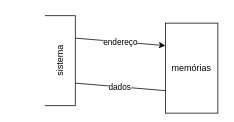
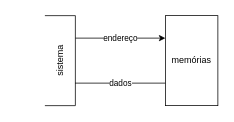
node "memórias": moved (192, 68) -> (192, 60)
